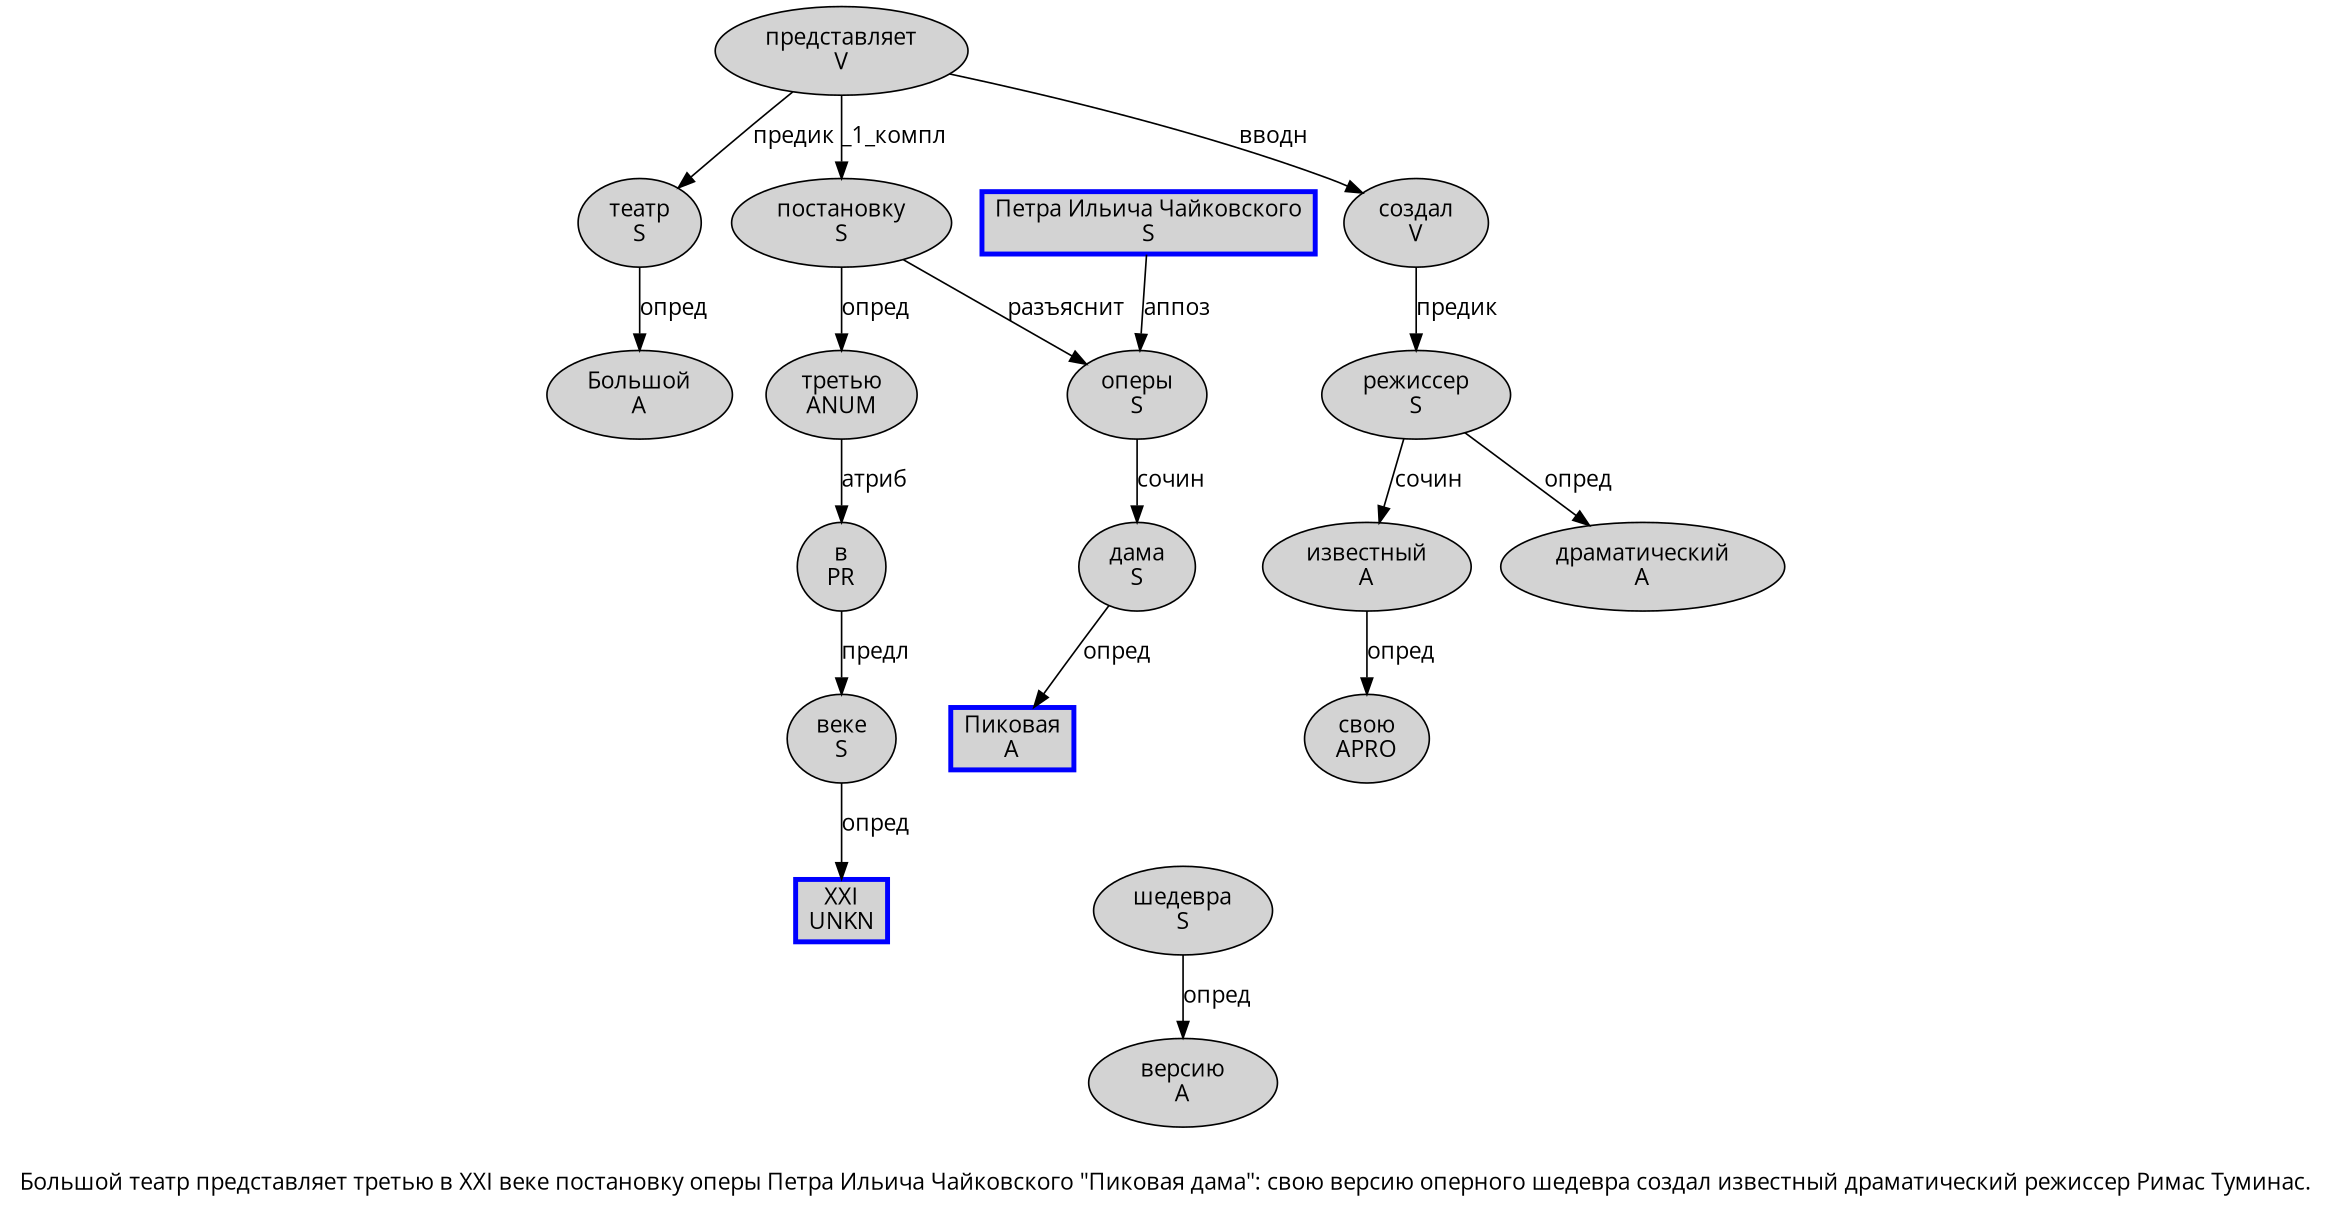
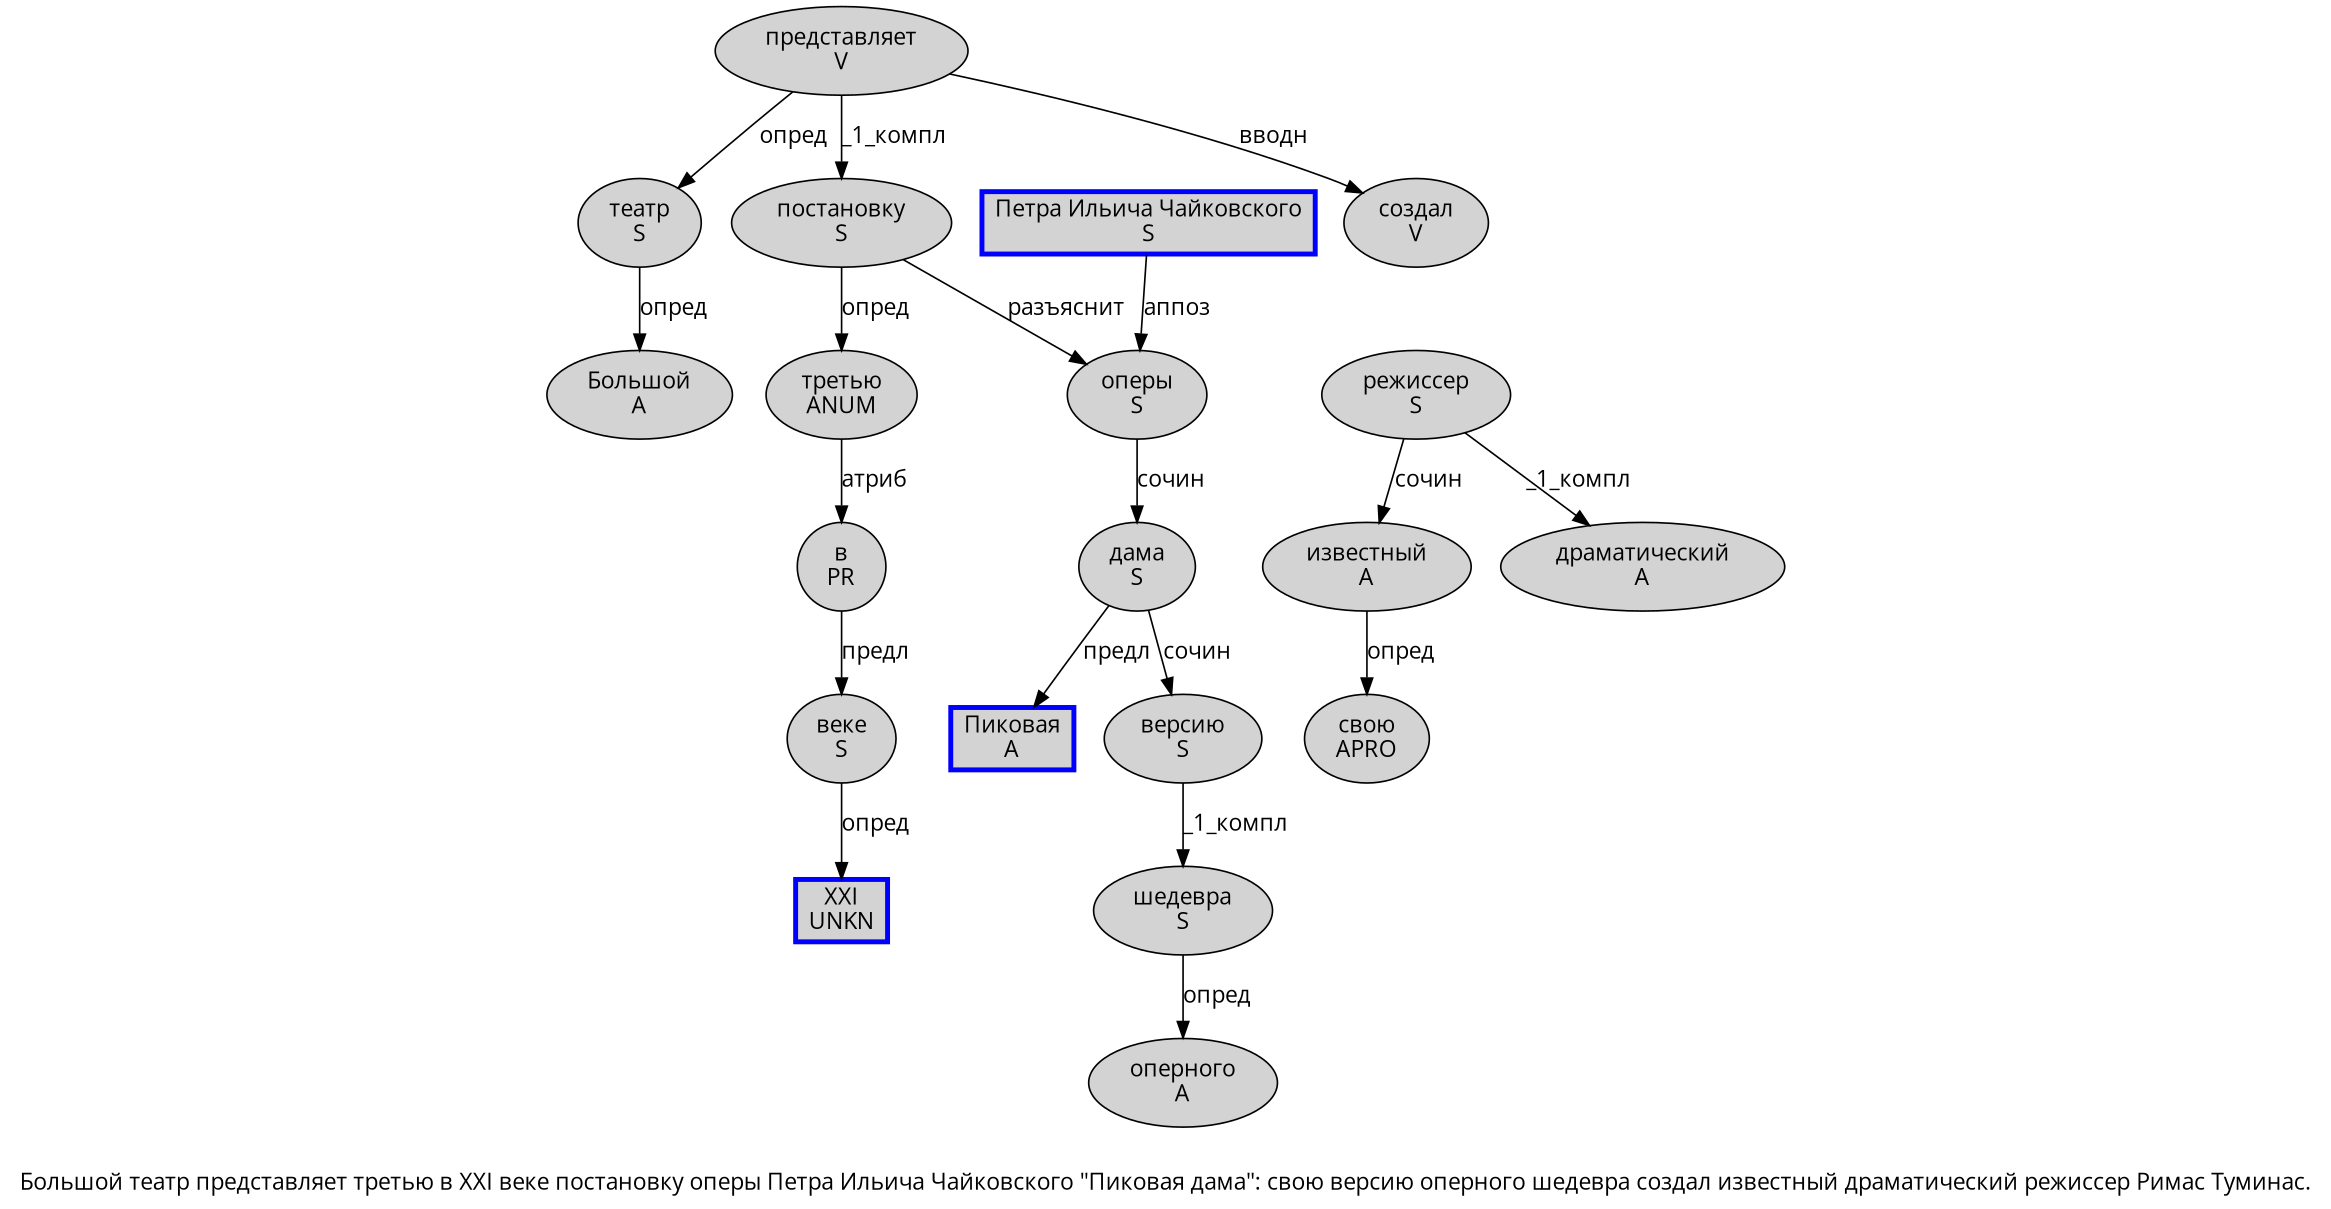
edge "представляет V" -> "театр S": label "предик" -> "опред"
edge "создал V" -> "режиссер S": removed, label "предик"
edge "режиссер S" -> "драматический A": label "опред" -> "_1_компл"
edge "дама S" -> "Пиковая A": label "опред" -> "предл"
node "версию S": added
node "версию A": label "версию A" -> "оперного A"
